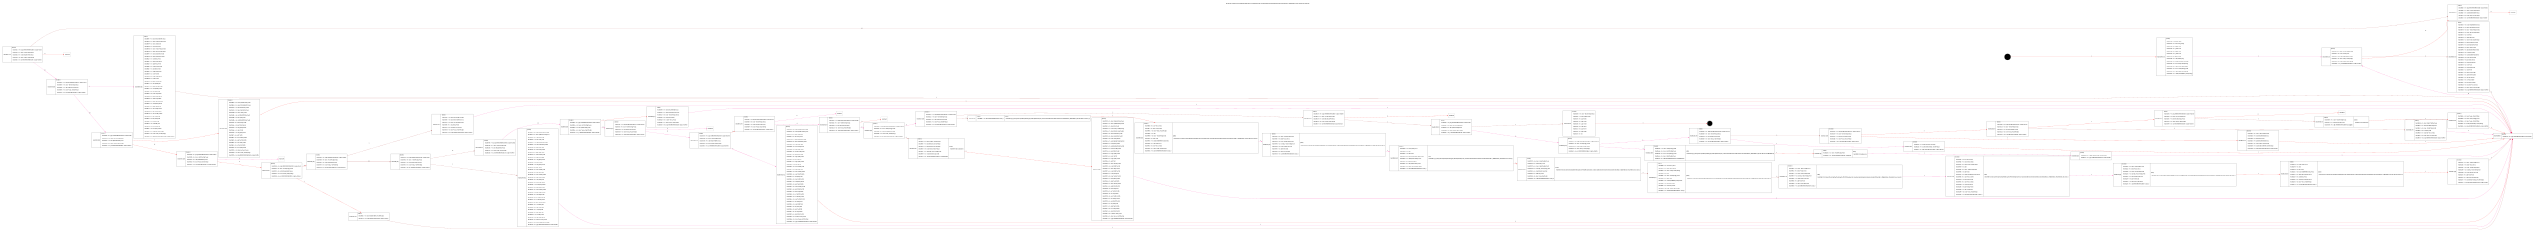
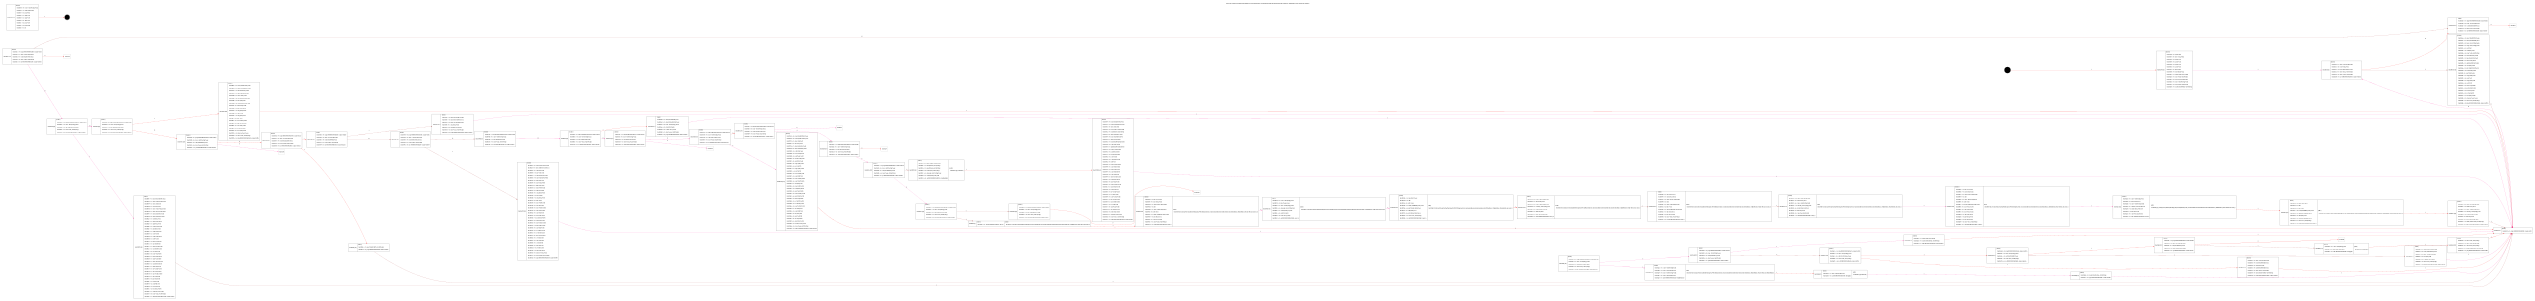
node "0x401479 [25]": removed
